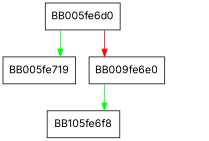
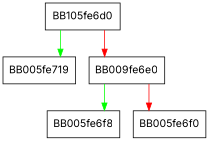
node "BB005fe6d0": label "BB005fe6d0" -> "BB105fe6d0"
node "BB105fe6f8": label "BB105fe6f8" -> "BB005fe6f8"
node "BB005fe6f0": added
